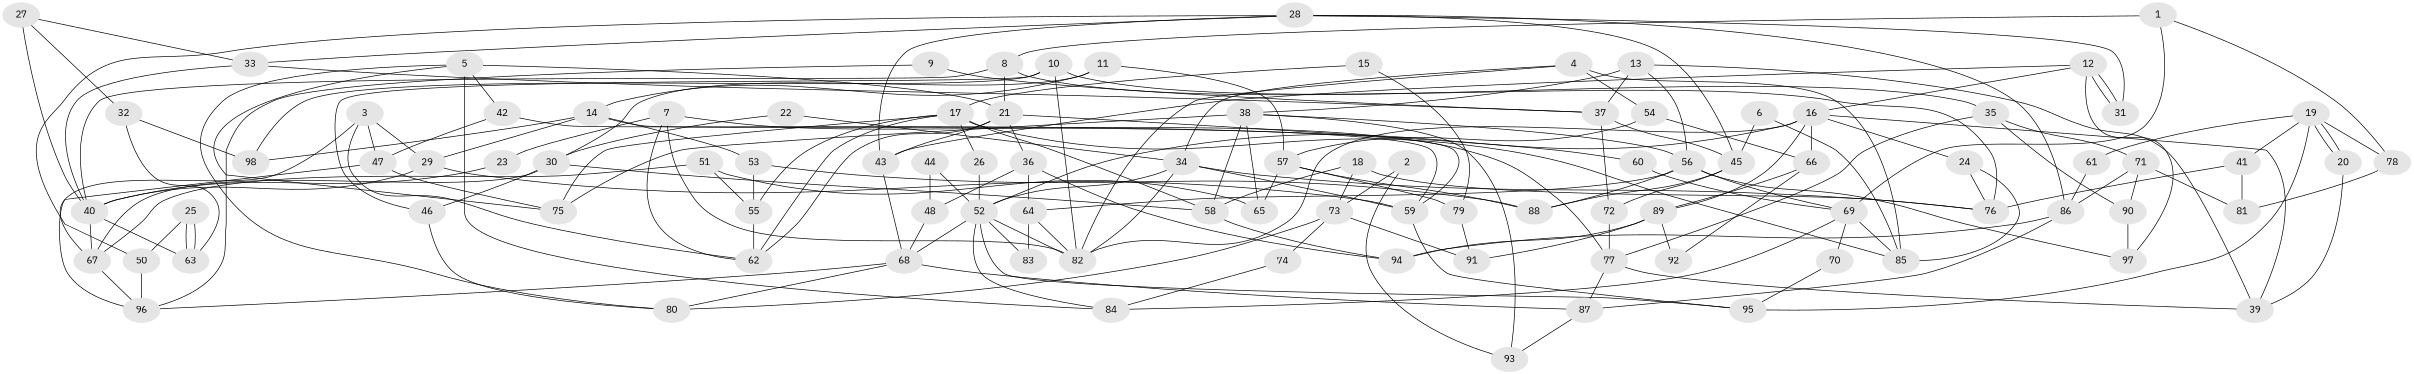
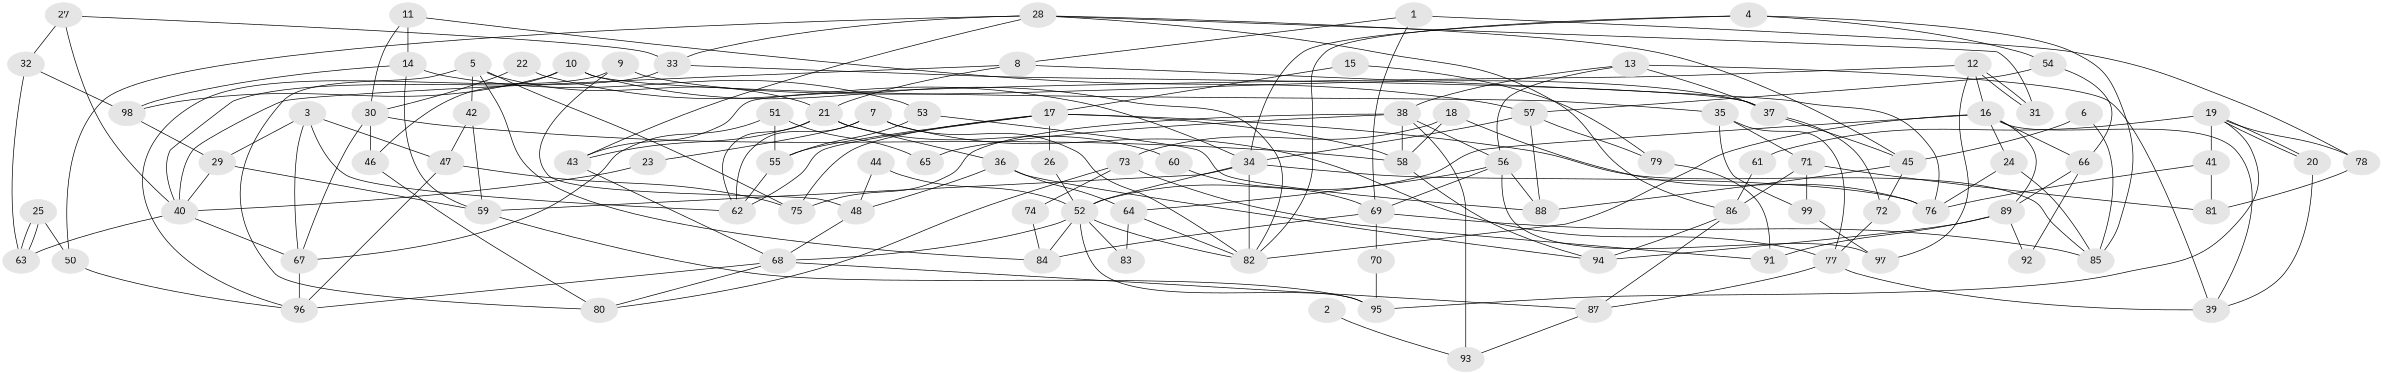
edge "14" -- "29": now "98" -- "29"
edge "57" -- "65": now "57" -- "34"
edge "2" -- "73": removed
edge "9" -- "48": added
node "90": label "90" -> "99"
